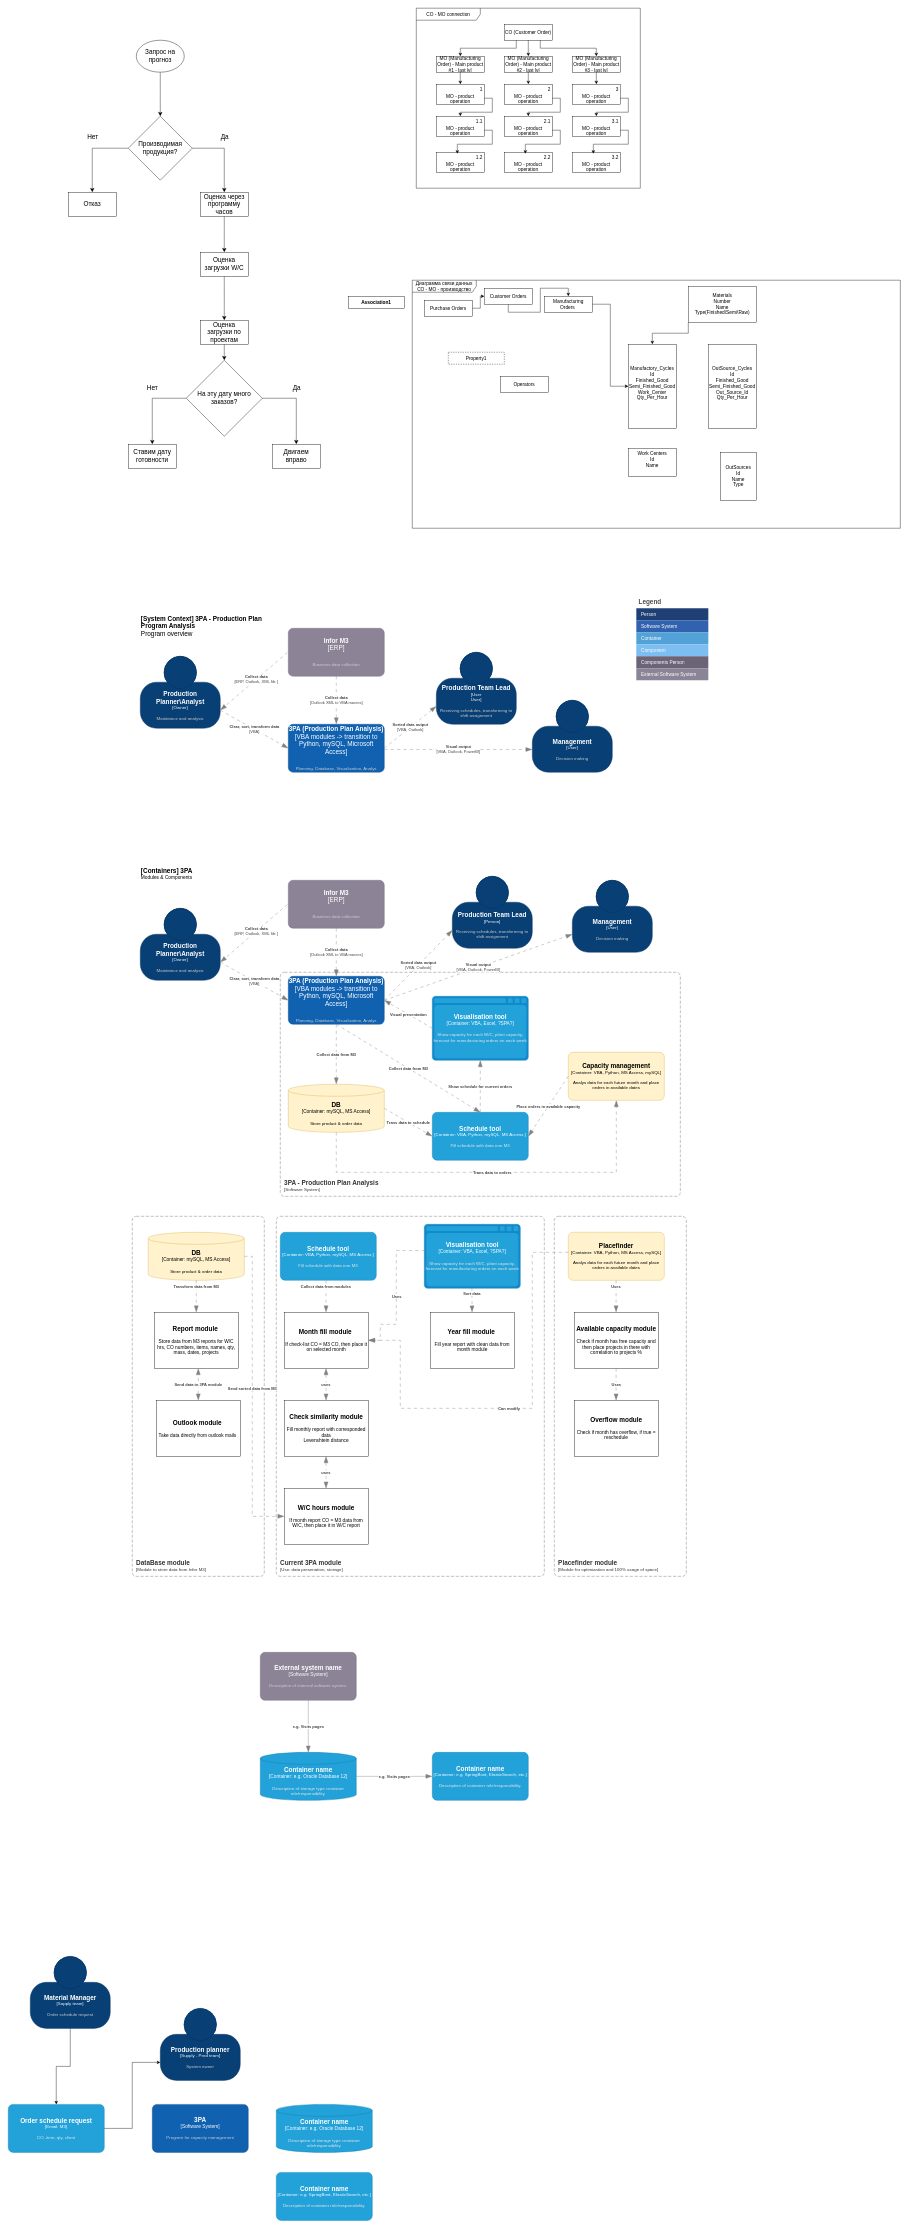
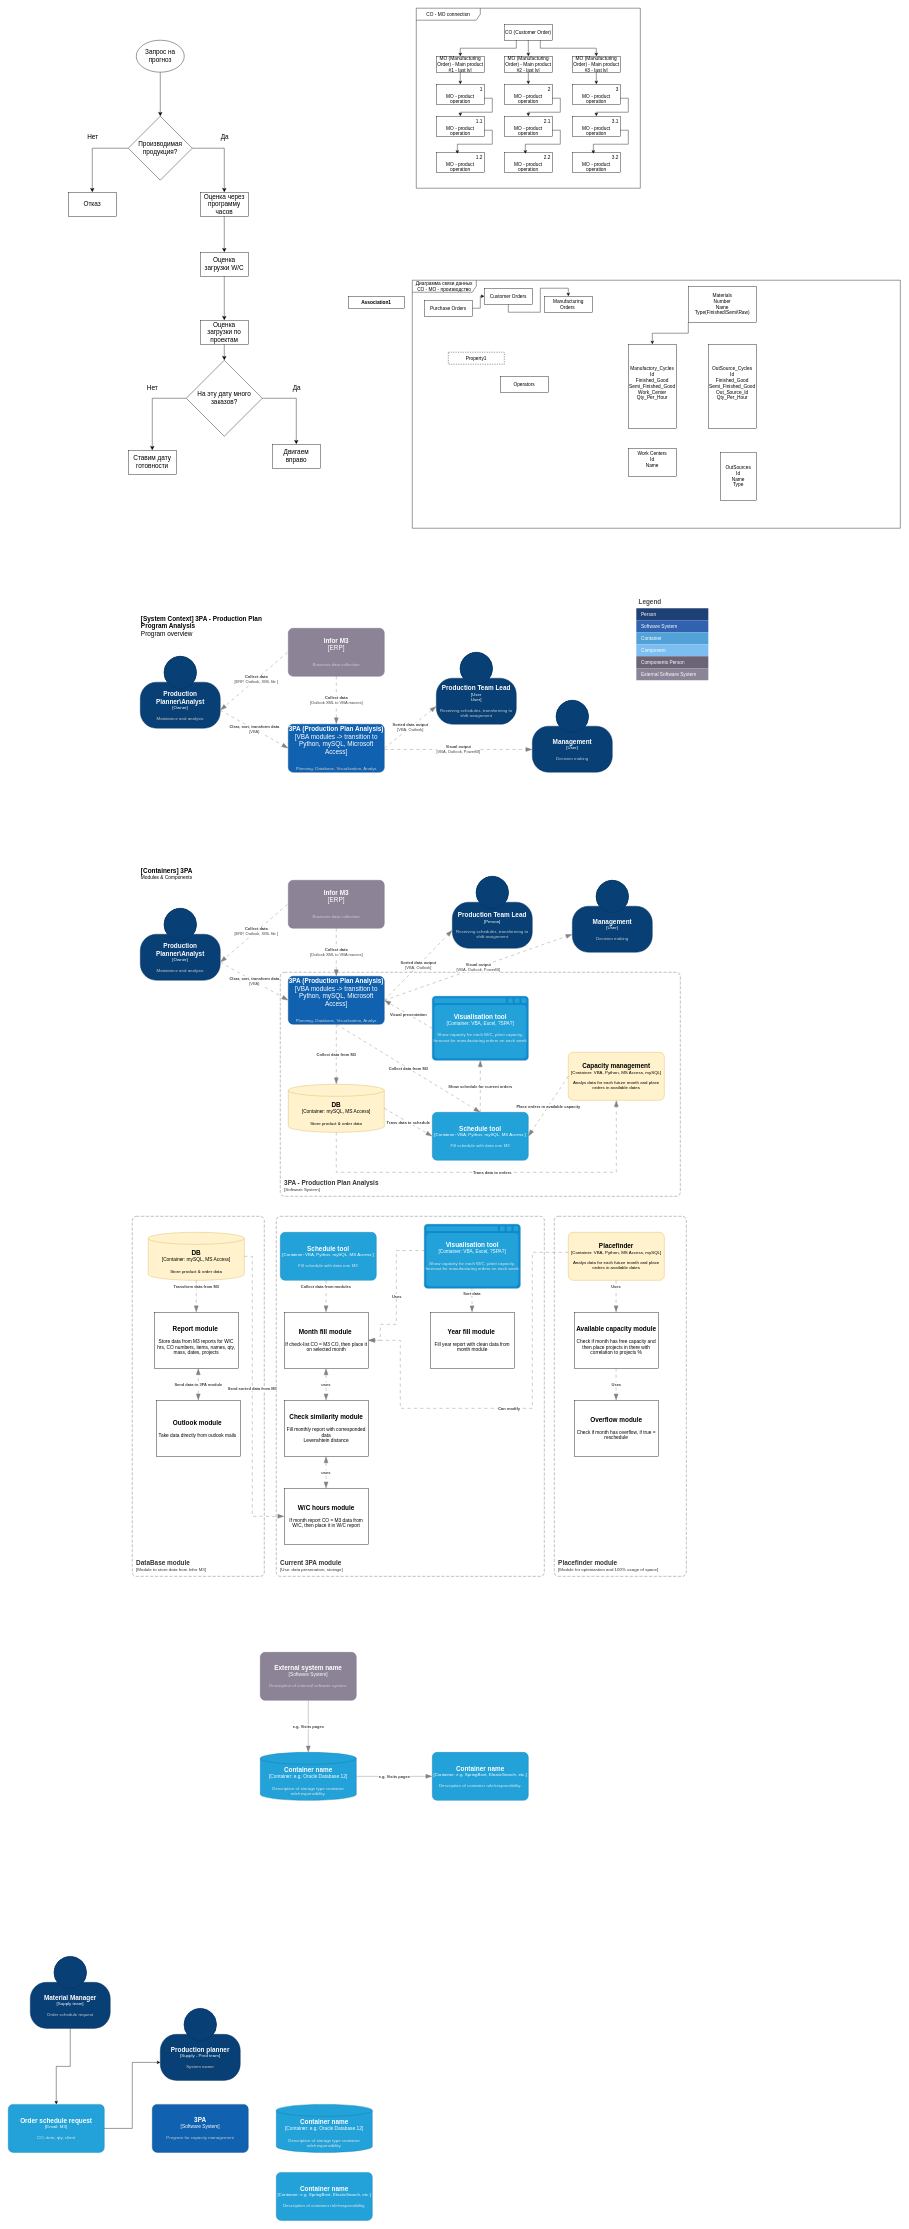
edge "Manufacturing Orders" -> "Manufactory_Cycles Id Finished_Good Semi_Finished_Good Work_Center Qty_Per_Hour": removed
node "Ставим дату готовности": moved (152, 456) -> (152, 462)
